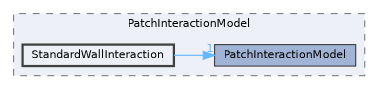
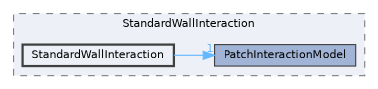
cluster "PatchInteractionModel": label "PatchInteractionModel" -> "StandardWallInteraction"
